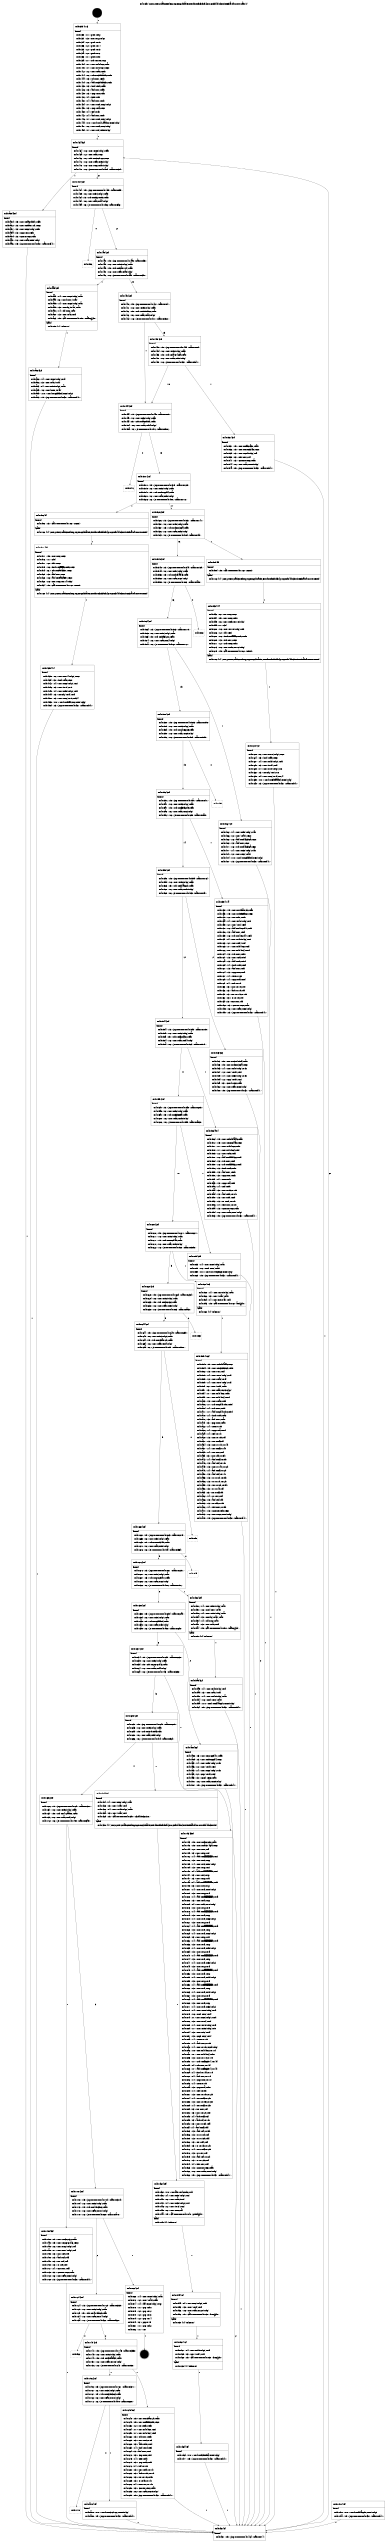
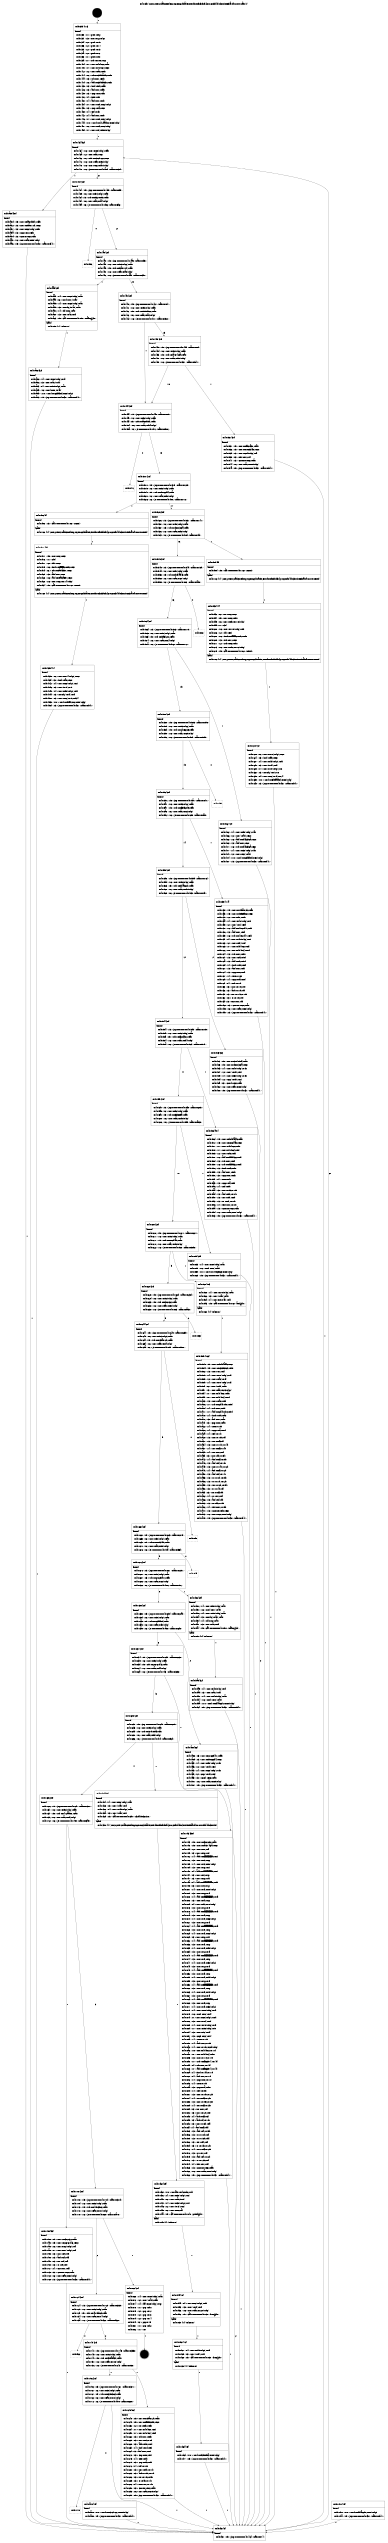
edge "0x4017d3 [350]" -> "0x401f31 [5]": added, label "1"
edge "0x40175c [28]" -> "0x401a7e [15]": now "0x40175c [28]" -> "0x401f31 [5]"
